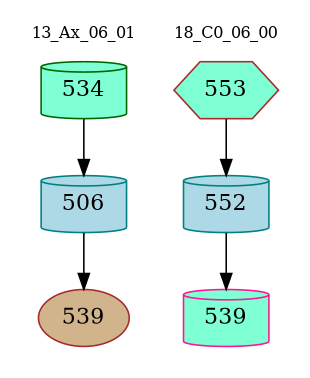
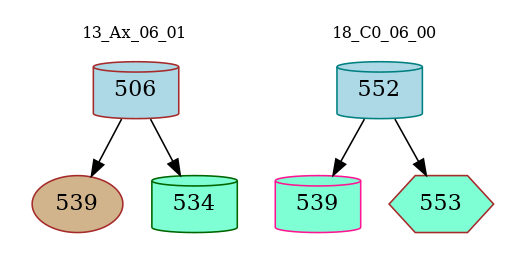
edge "534" -> "506": reversed
edge "553" -> "552": reversed
node "506": color teal -> brown
